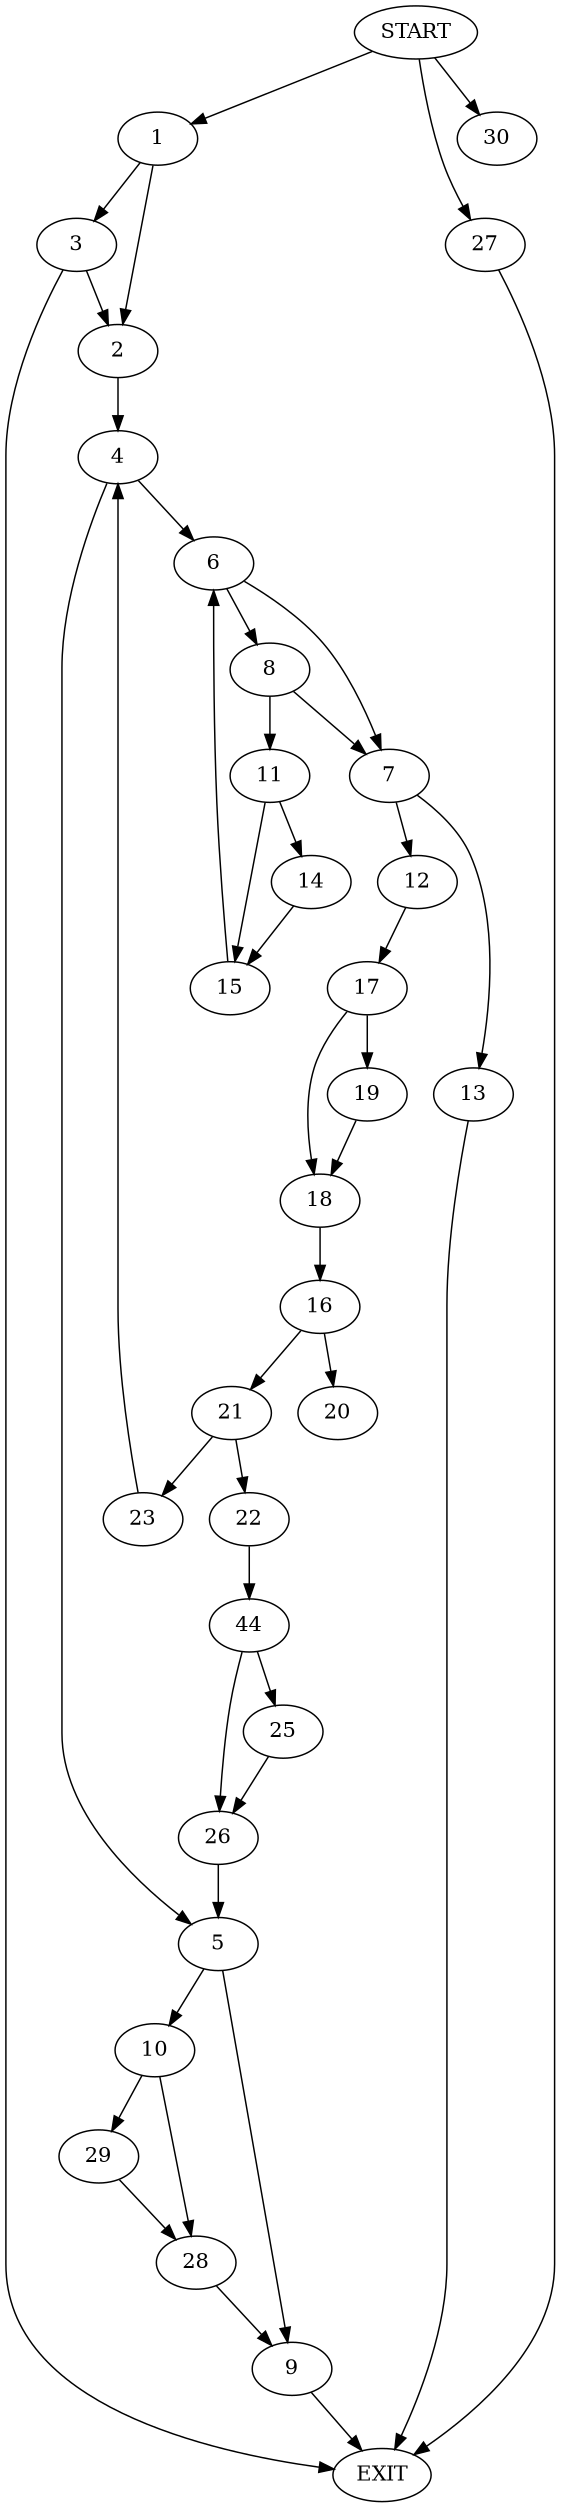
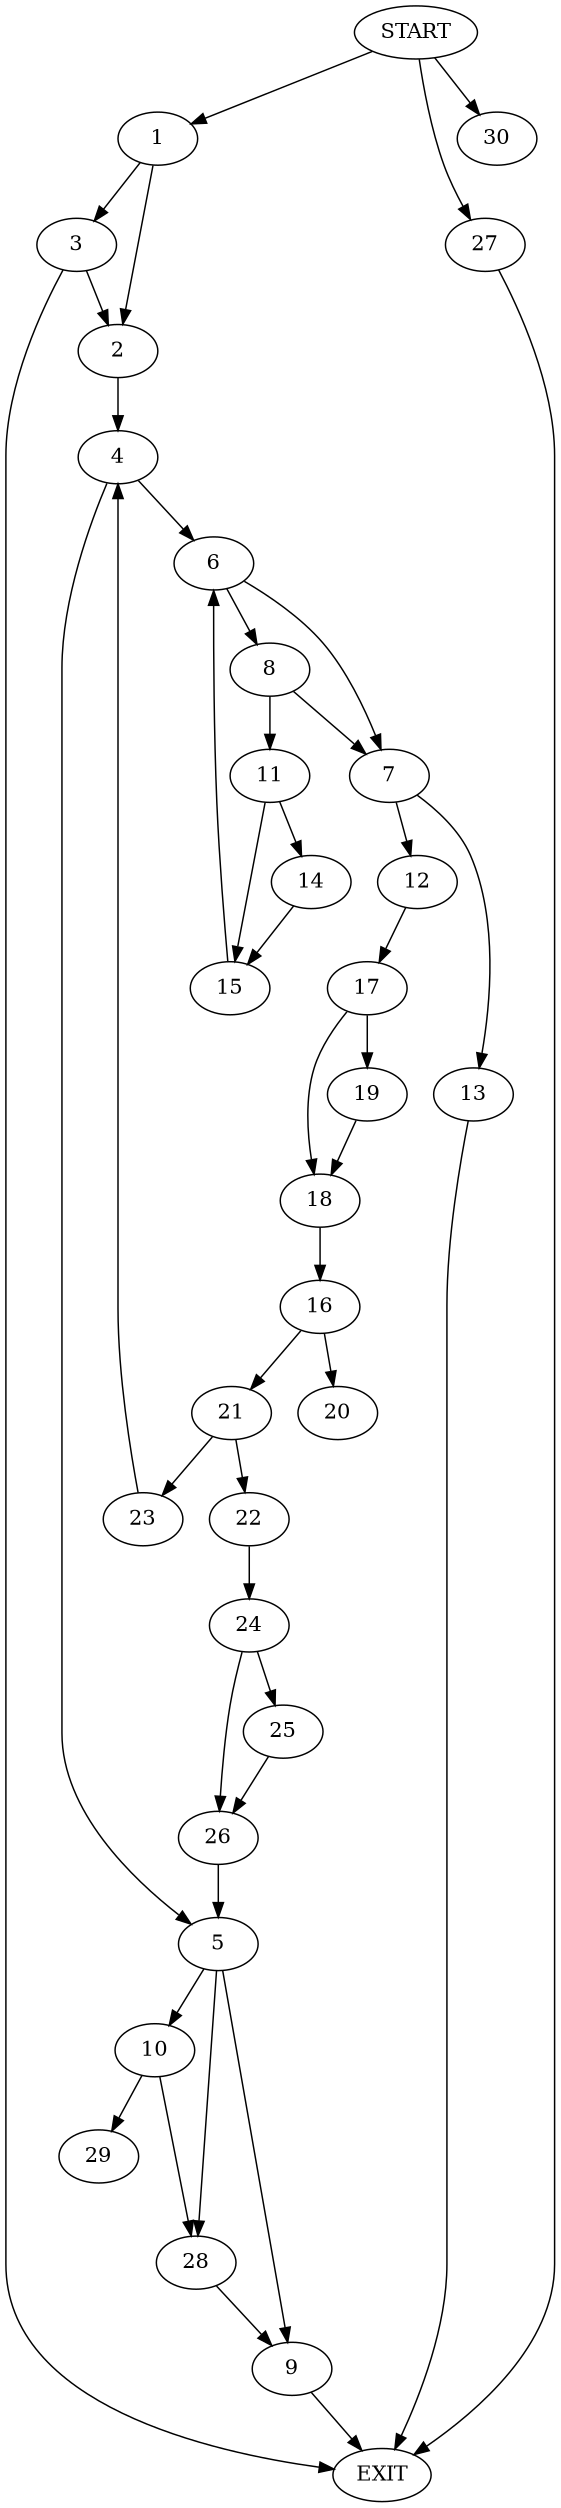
node "44": label "44" -> "24"
edge "29" -> "28": now "5" -> "28"
